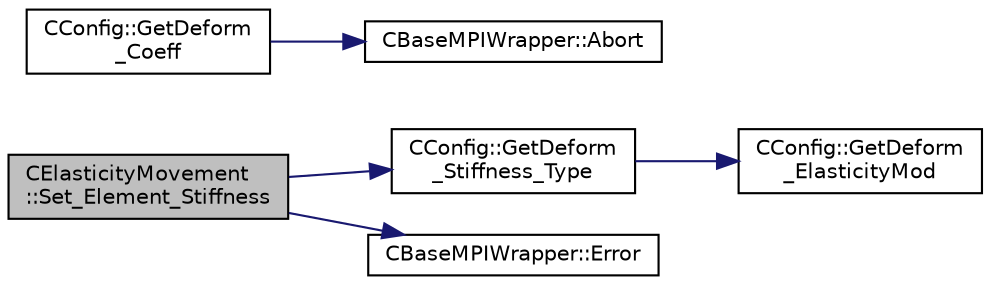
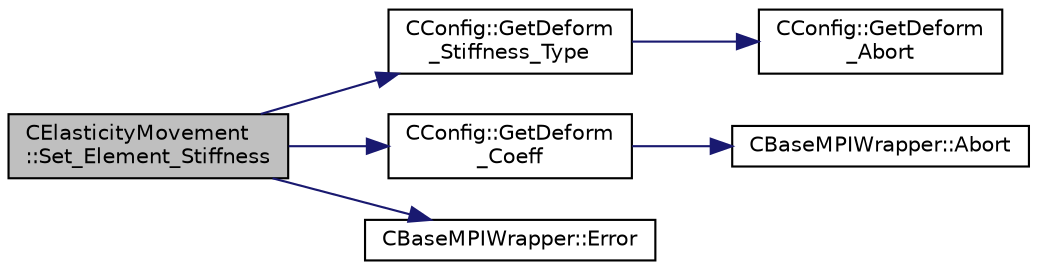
edge "CElasticityMovement ::Set_Element_Stiffness" -> "CConfig::GetDeform _Coeff": added
node "CConfig::GetDeform _ElasticityMod": label "CConfig::GetDeform _ElasticityMod" -> "CConfig::GetDeform _Abort"
